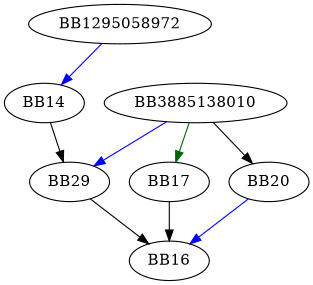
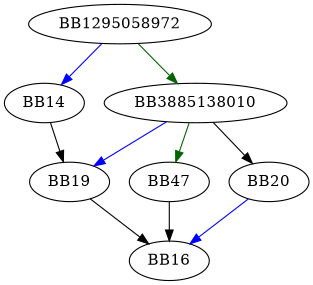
edge "BB1295058972" -> "BB3885138010": added
node "BB29": label "BB29" -> "BB19"
node "BB17": label "BB17" -> "BB47"
